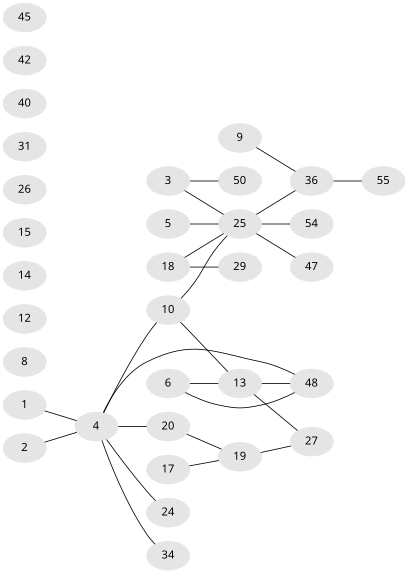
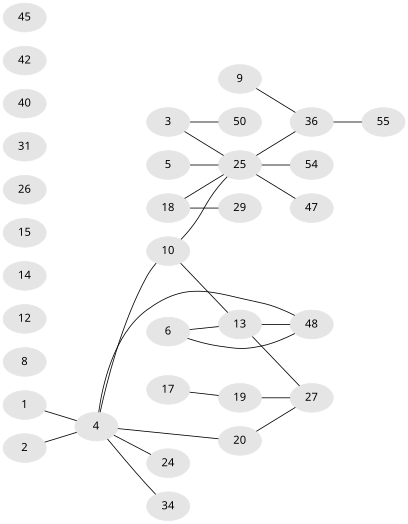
edge "20" -- "19": now "20" -- "27"
